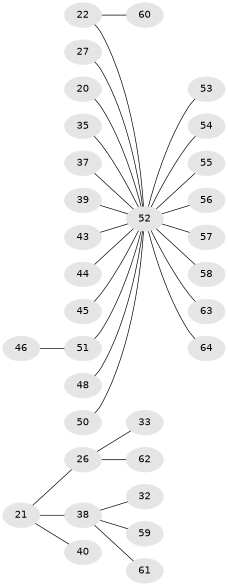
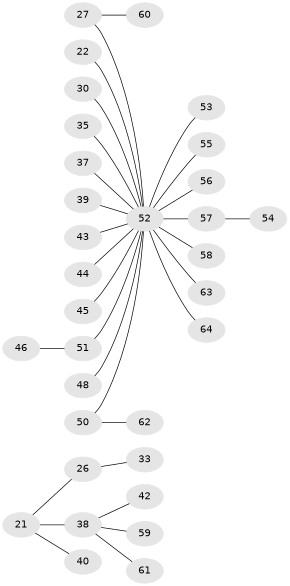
edge "22" -- "60": now "27" -- "60"
node "20": label "20" -> "30"
edge "54" -- "52": now "54" -- "57"
edge "26" -- "62": now "50" -- "62"
node "32": label "32" -> "42"
